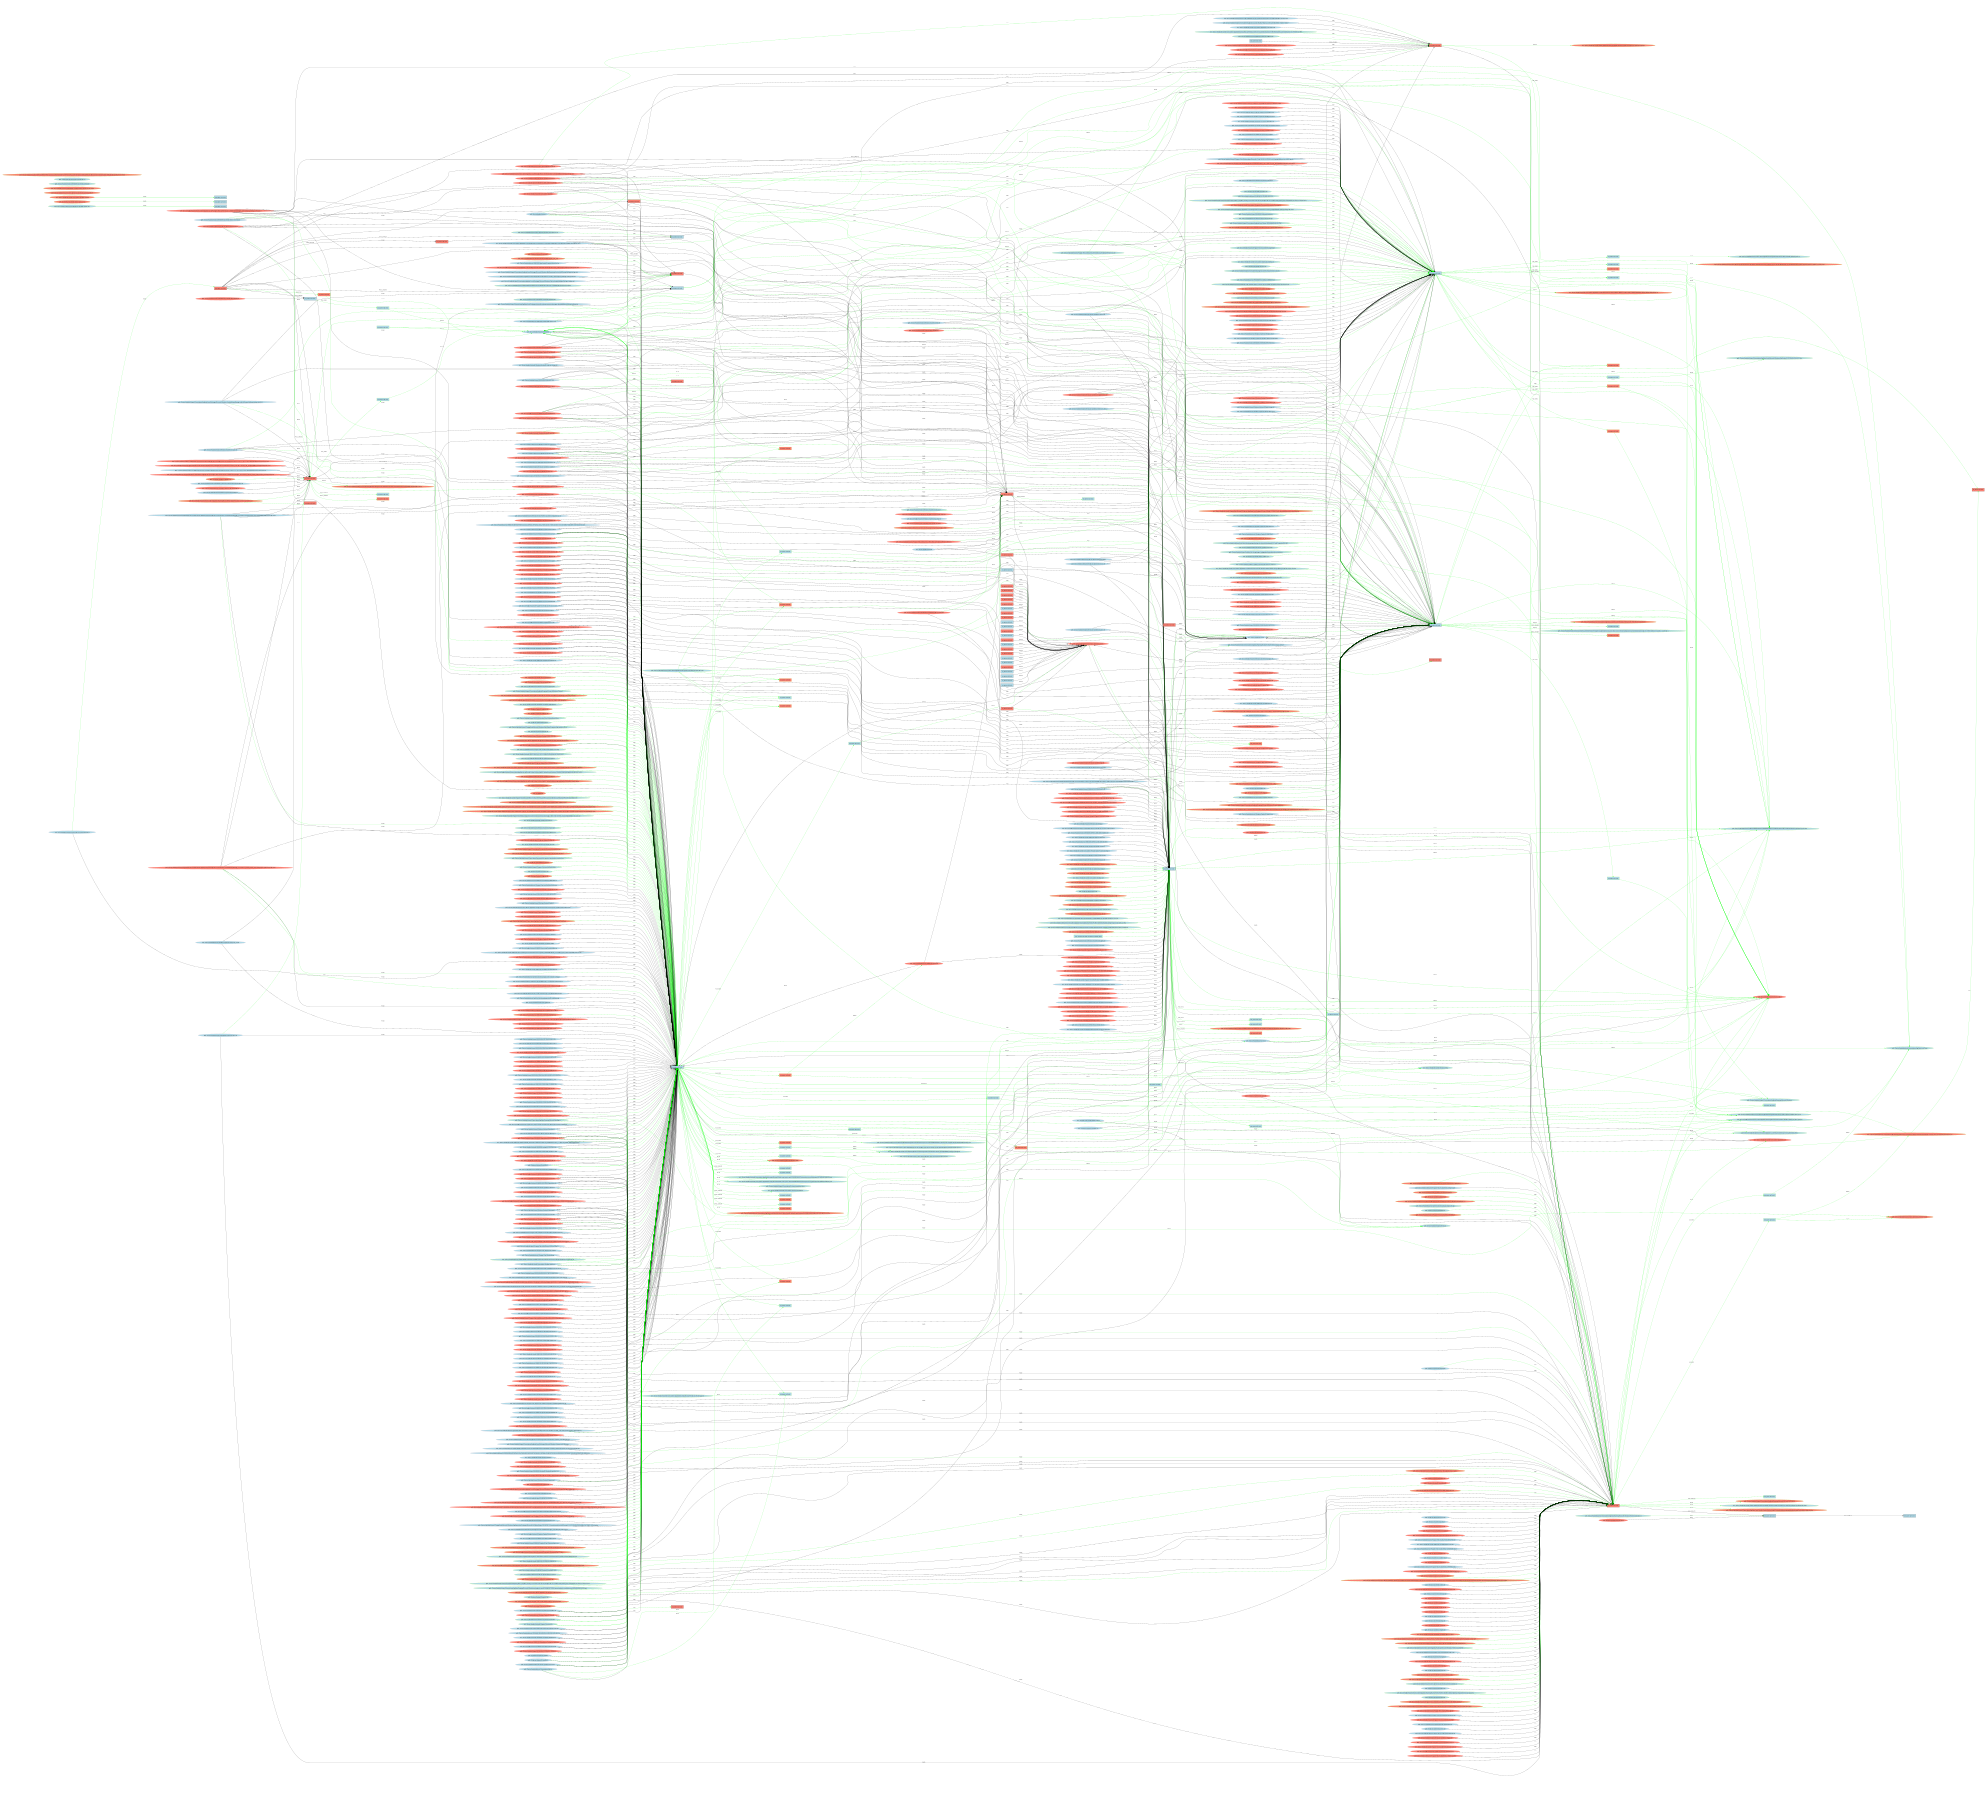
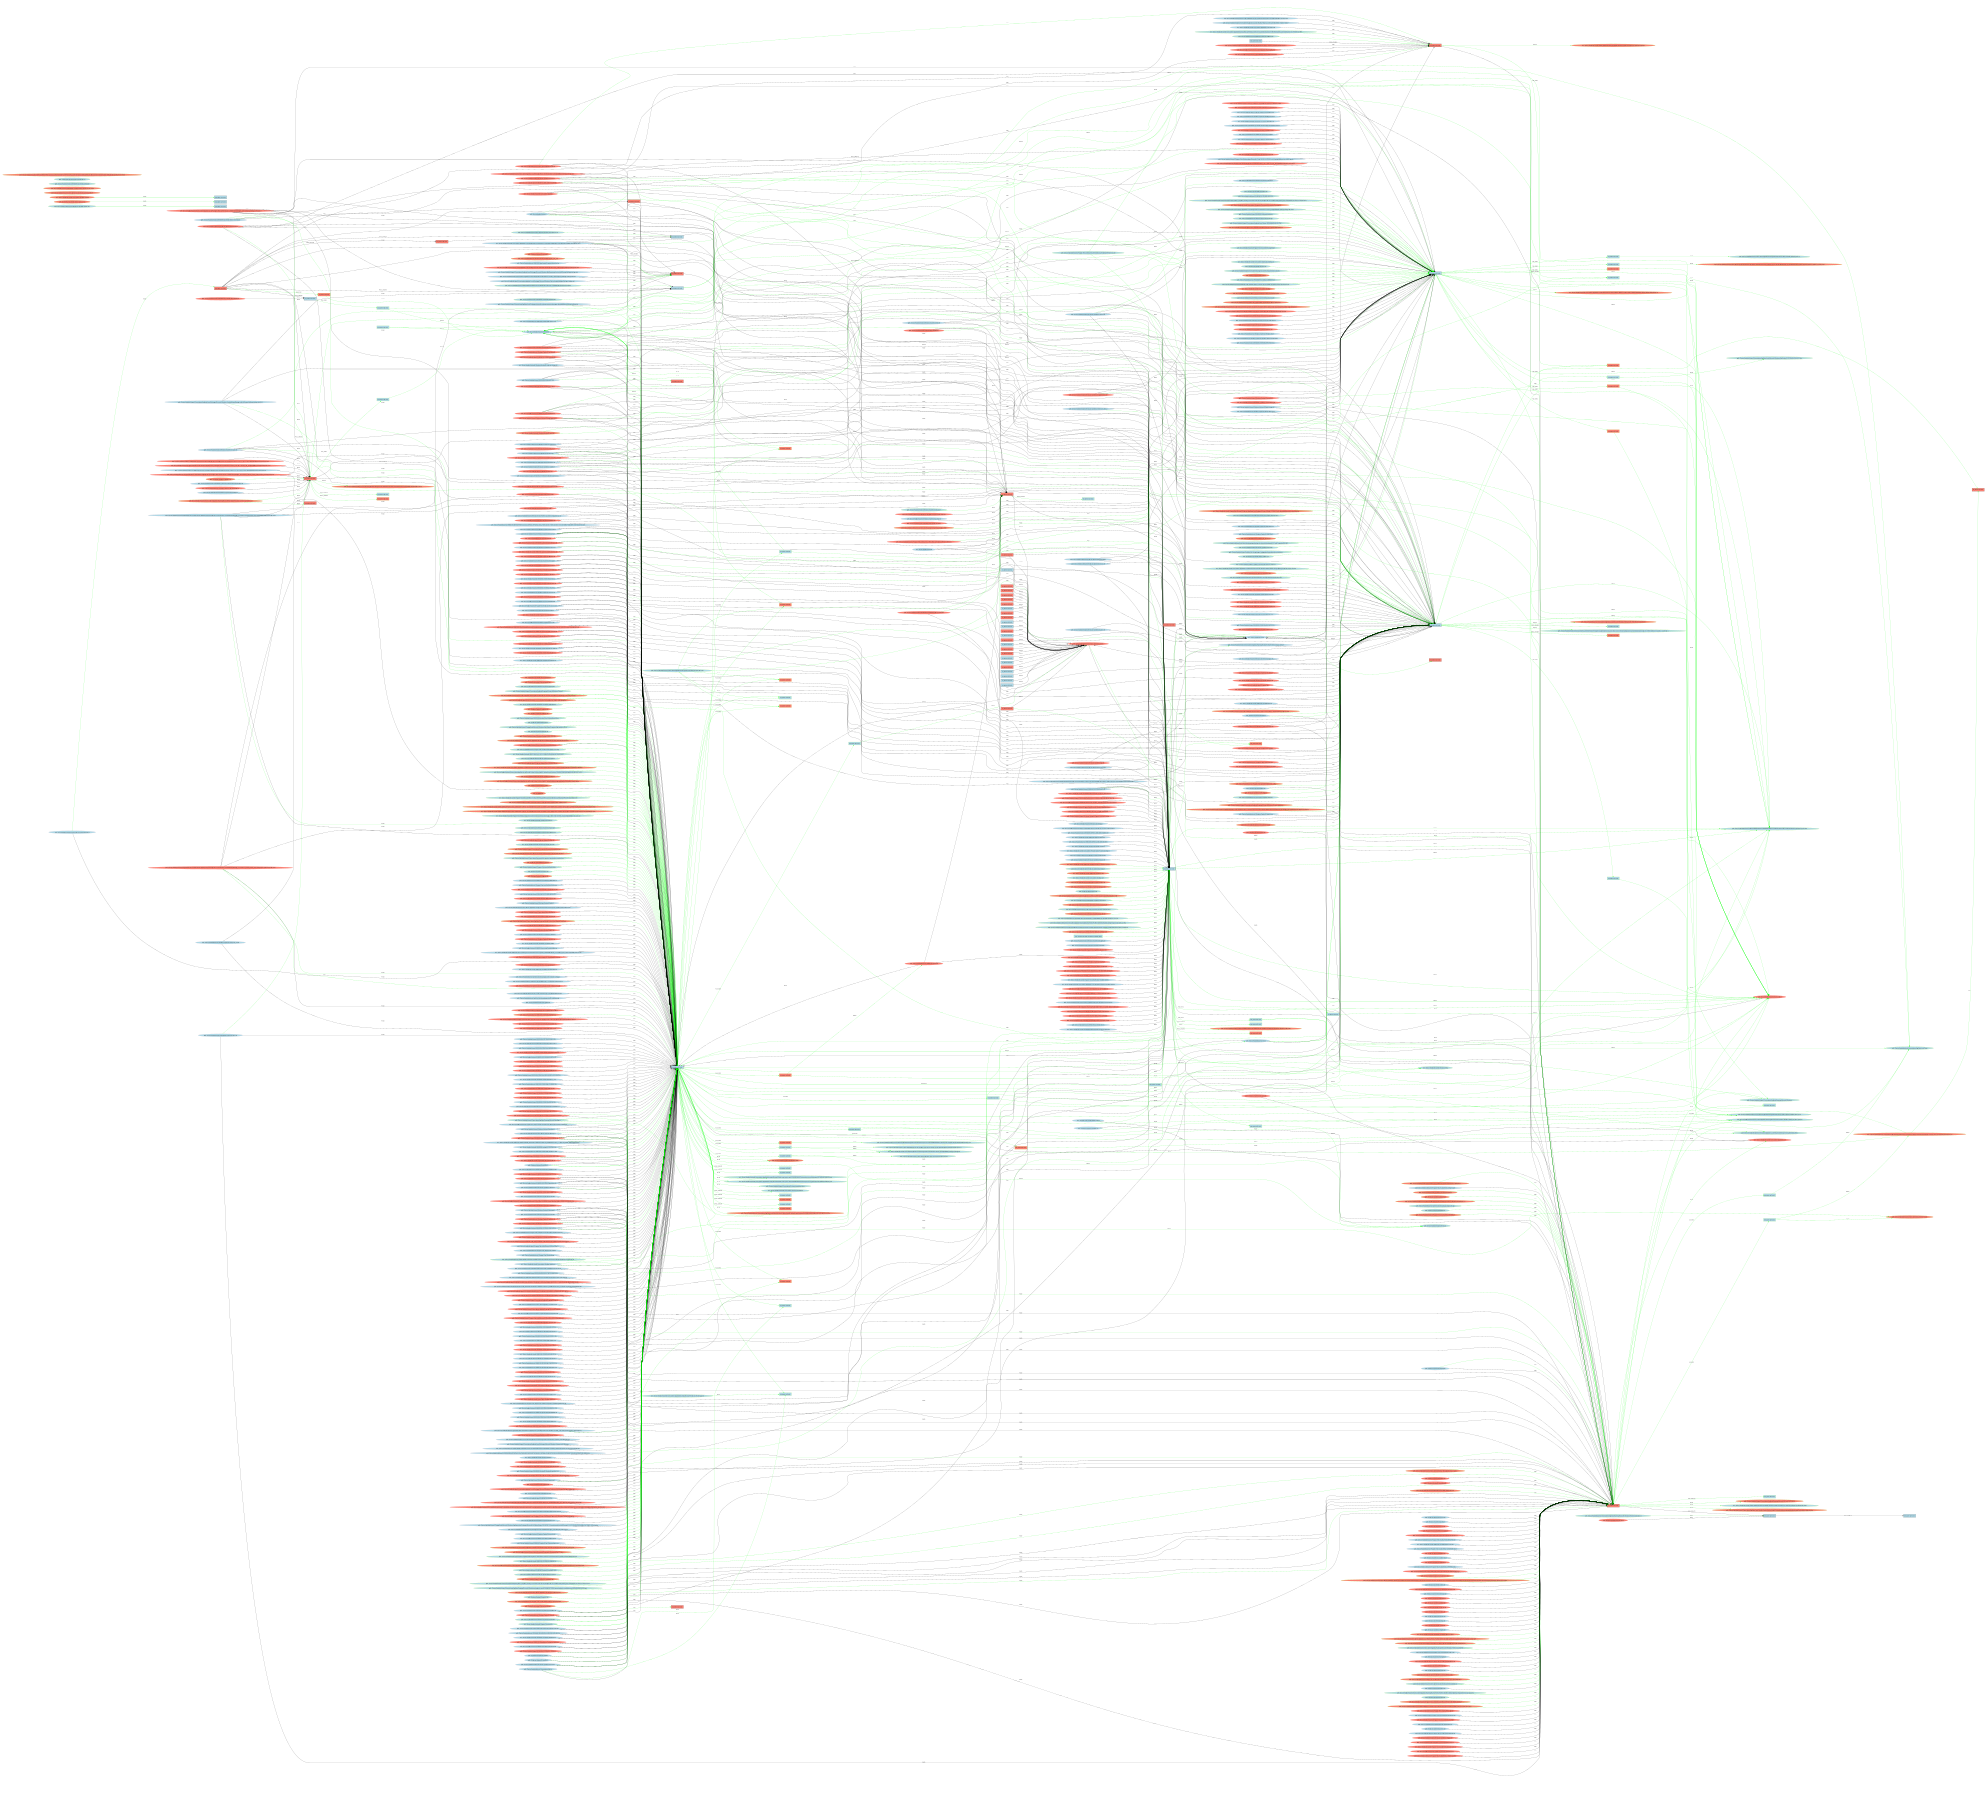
node "path: /Windows/System32/dcomp.dll": added
